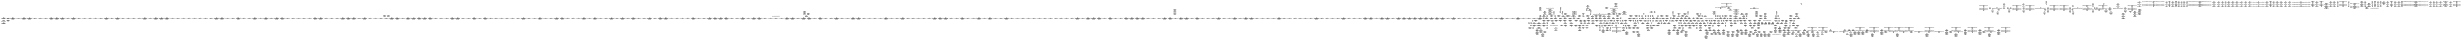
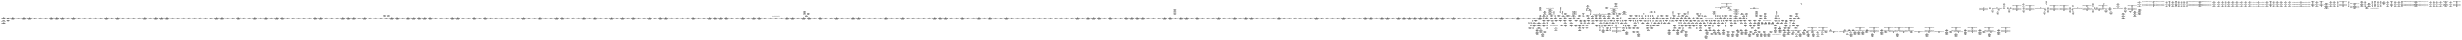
node "CE0x41b8b90": removed
node "CE0x4226e00": added
